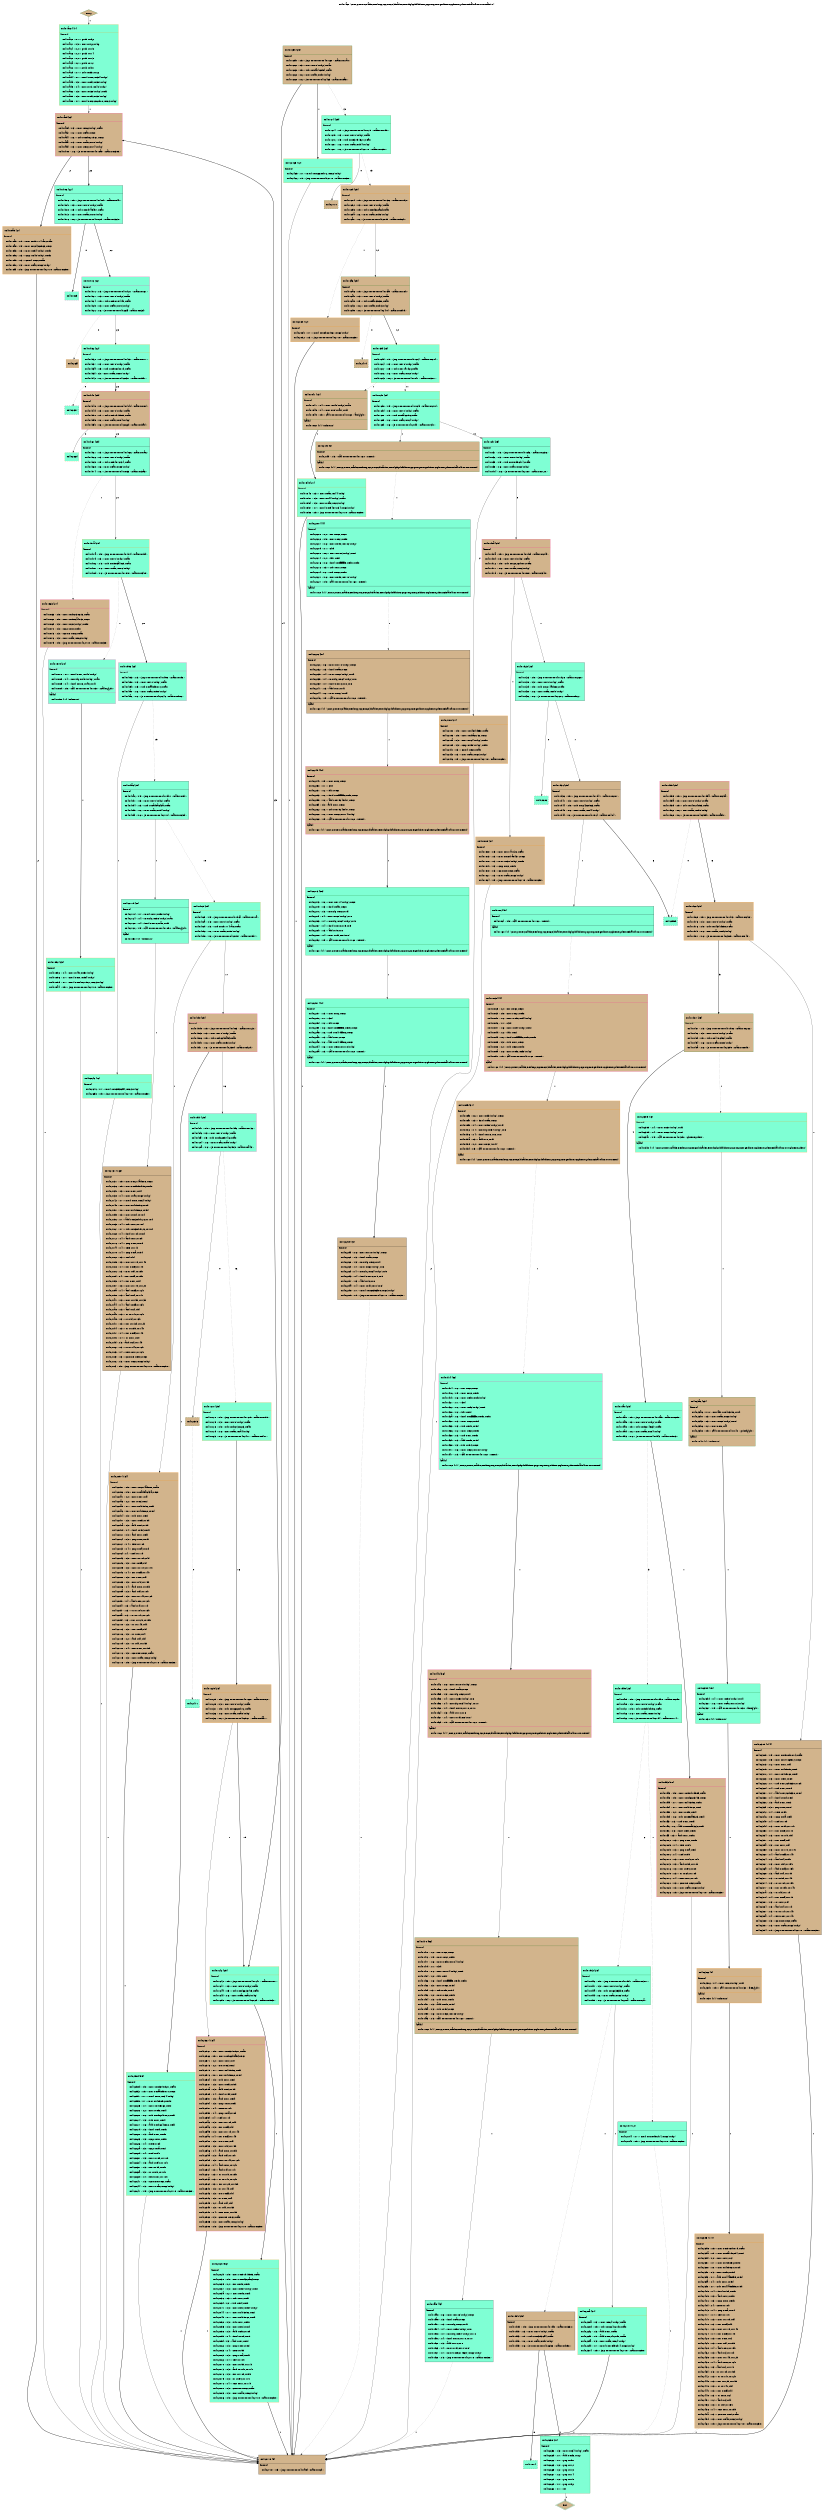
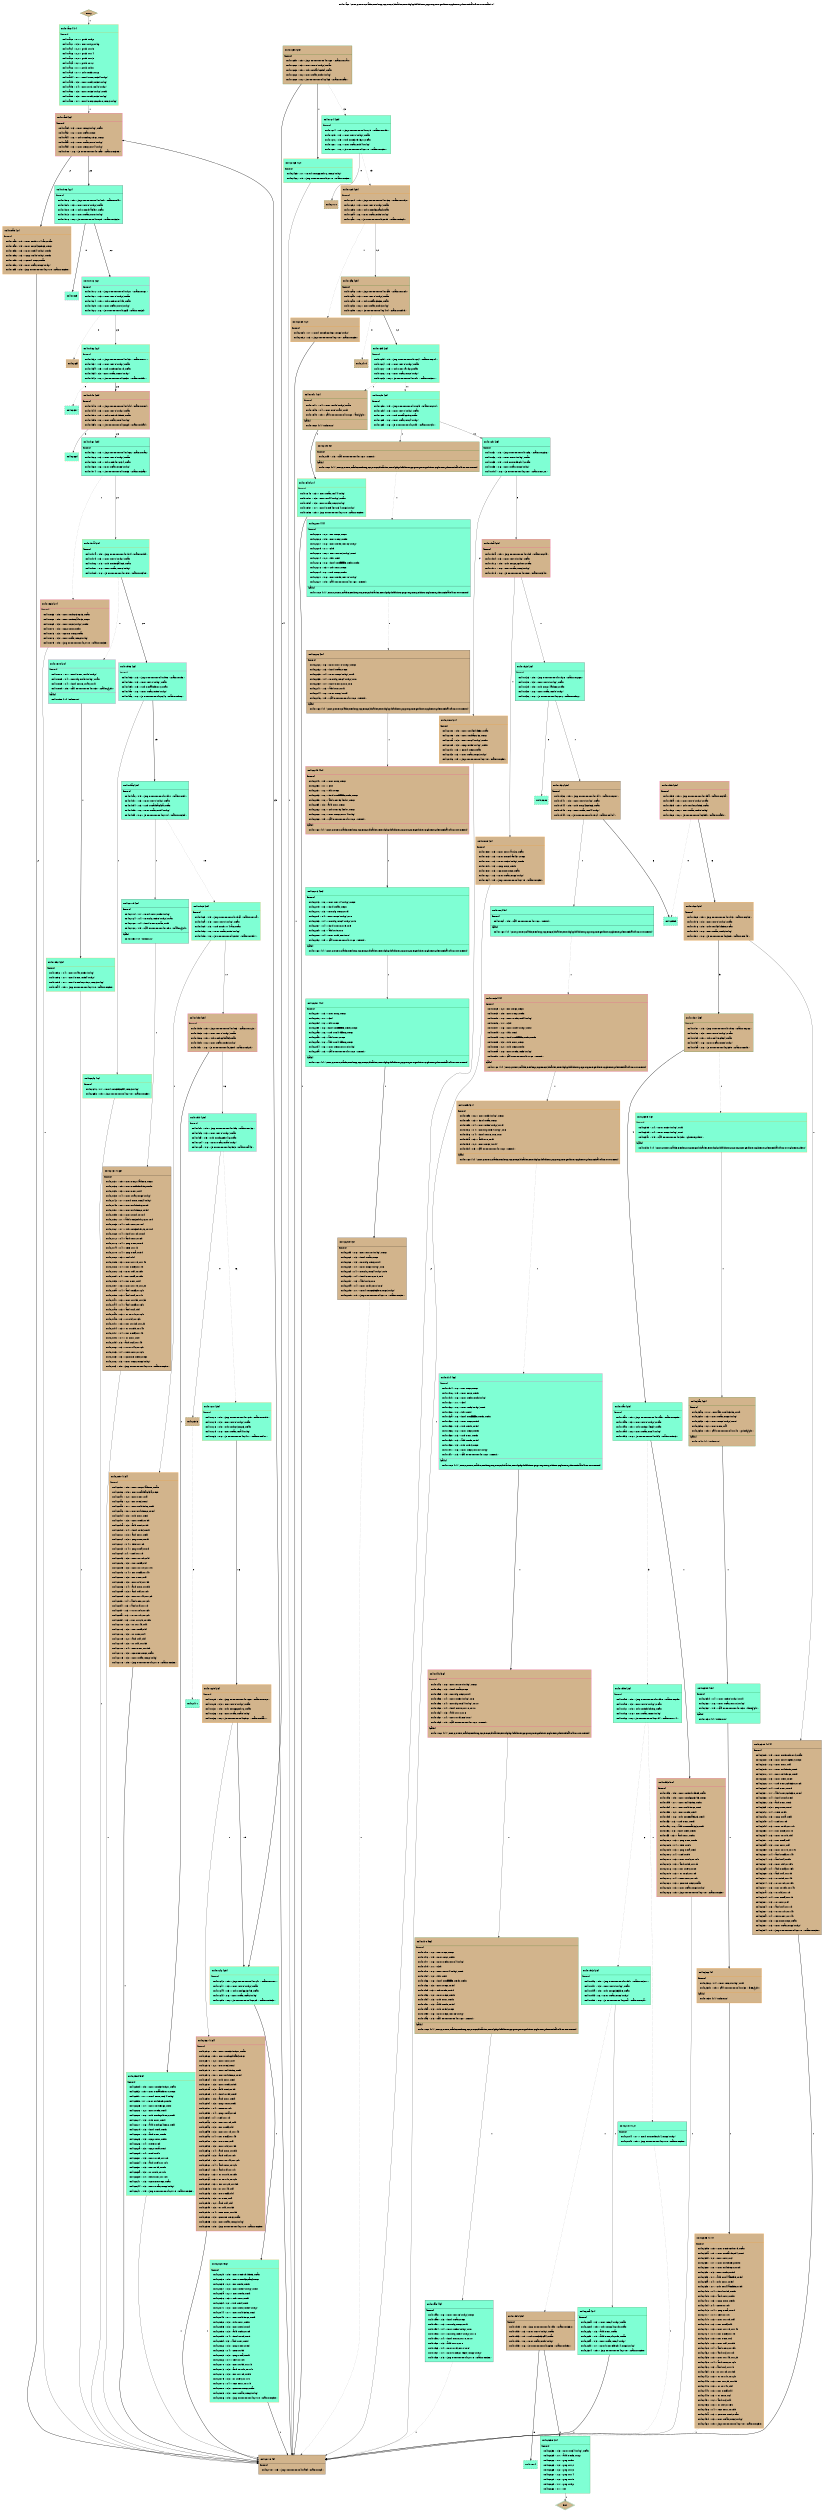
edge "0x401b93 [25]" -> "0x401bac [25]": style dotted -> bold
node "0x4022ea [31]": color darkorange -> darkgreen
